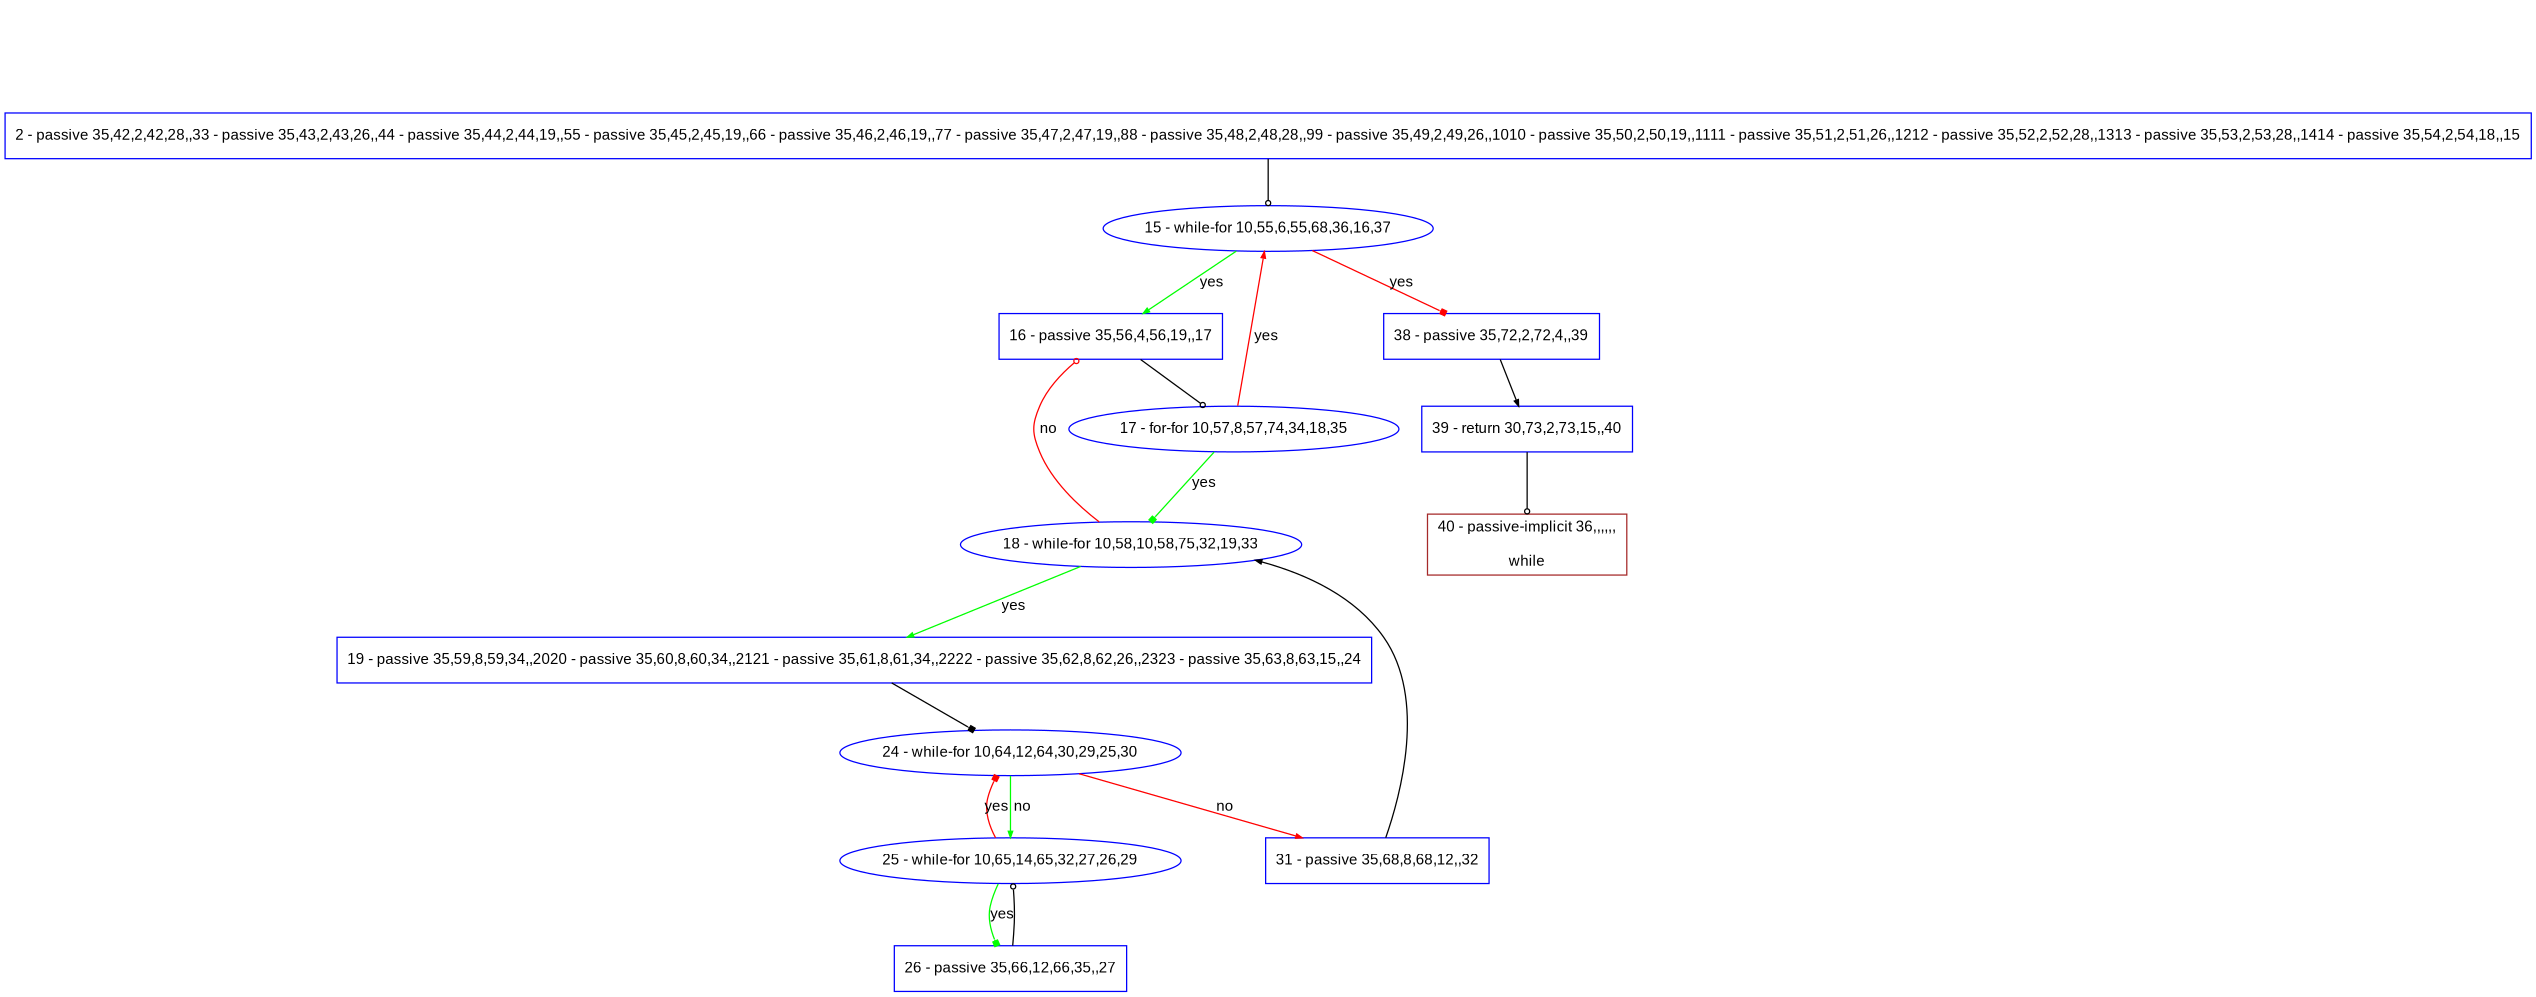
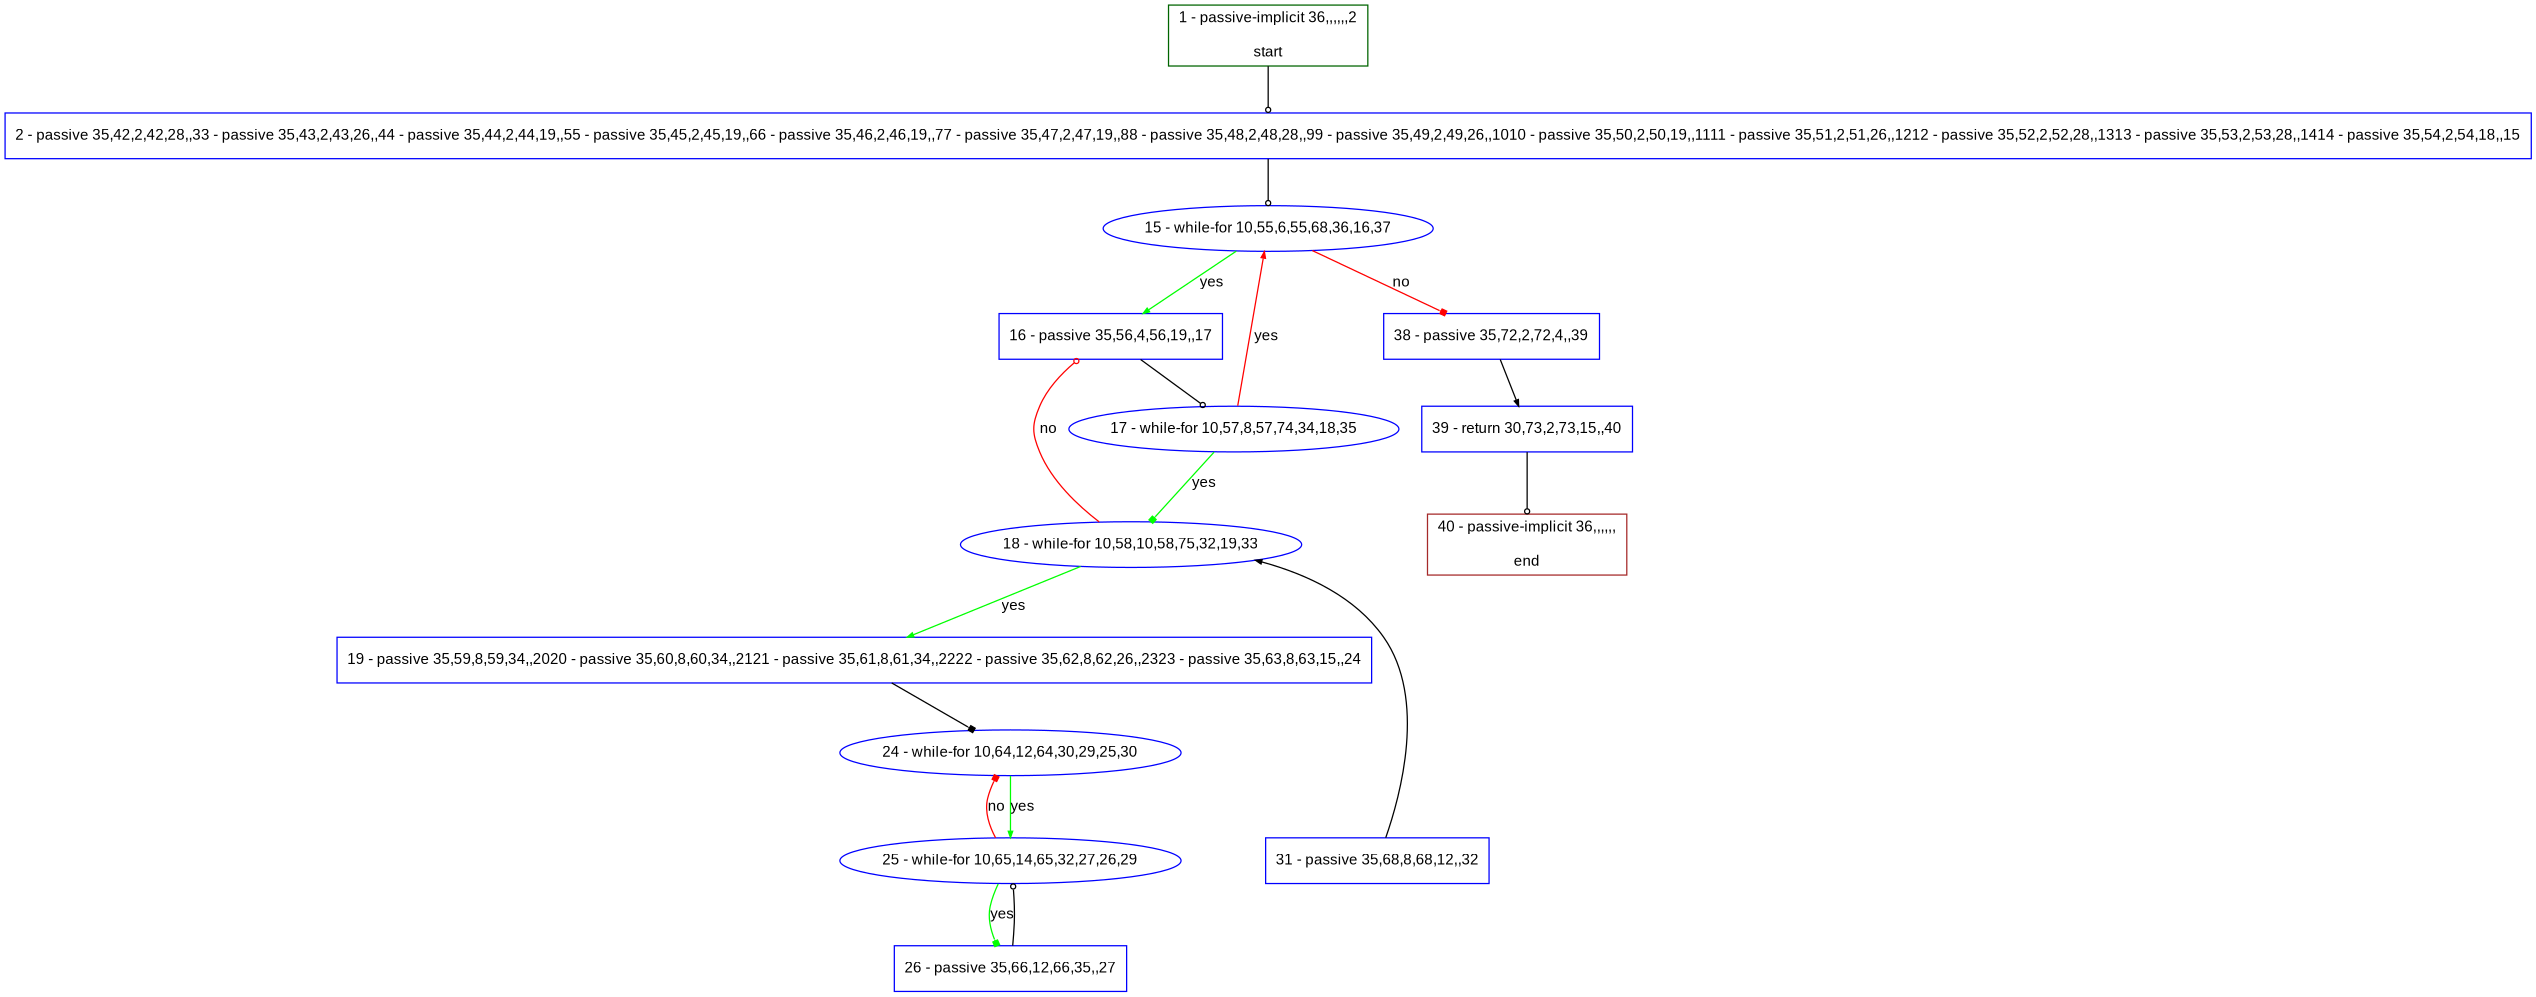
node "1 - passive-implicit 36,,,,,,2 start": added
edge "15 - while-for 10,55,6,55,68,36,16,37" -> "38 - passive 35,72,2,72,4,,39": label "yes" -> "no"
node "17 - for-for 10,57,8,57,74,34,18,35": label "17 - for-for 10,57,8,57,74,34,18,35" -> "17 - while-for 10,57,8,57,74,34,18,35"
node "40 - passive-implicit 36,,,,,, while": label "40 - passive-implicit 36,,,,,, while" -> "40 - passive-implicit 36,,,,,, end"
edge "24 - while-for 10,64,12,64,30,29,25,30" -> "31 - passive 35,68,8,68,12,,32": removed, label "no"
edge "25 - while-for 10,65,14,65,32,27,26,29" -> "24 - while-for 10,64,12,64,30,29,25,30": label "yes" -> "no"
edge "24 - while-for 10,64,12,64,30,29,25,30" -> "25 - while-for 10,65,14,65,32,27,26,29": label "no" -> "yes"
